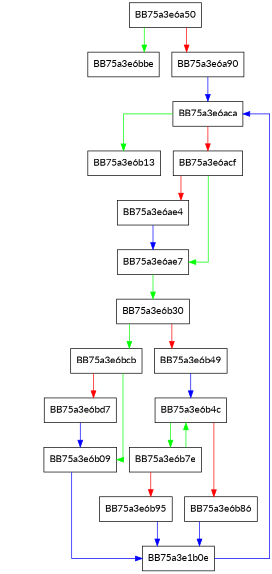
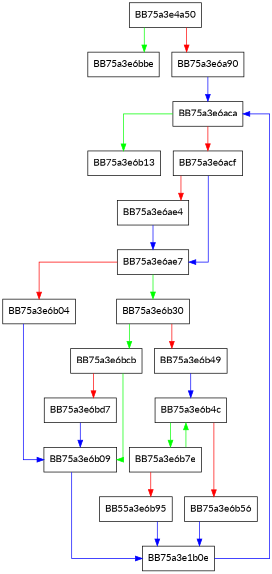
node "BB75a3e6a50": label "BB75a3e6a50" -> "BB75a3e4a50"
edge "BB75a3e6acf" -> "BB75a3e6ae7": color green -> blue
node "BB75a3e6b04": added
node "BB75a3e6b95": label "BB75a3e6b95" -> "BB55a3e6b95"
node "BB75a3e6b86": label "BB75a3e6b86" -> "BB75a3e6b56"
